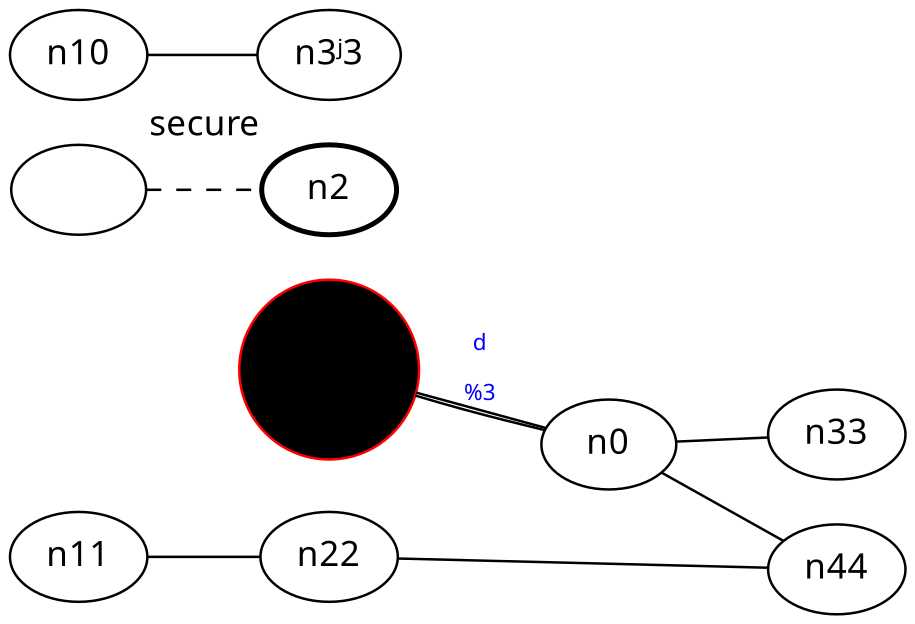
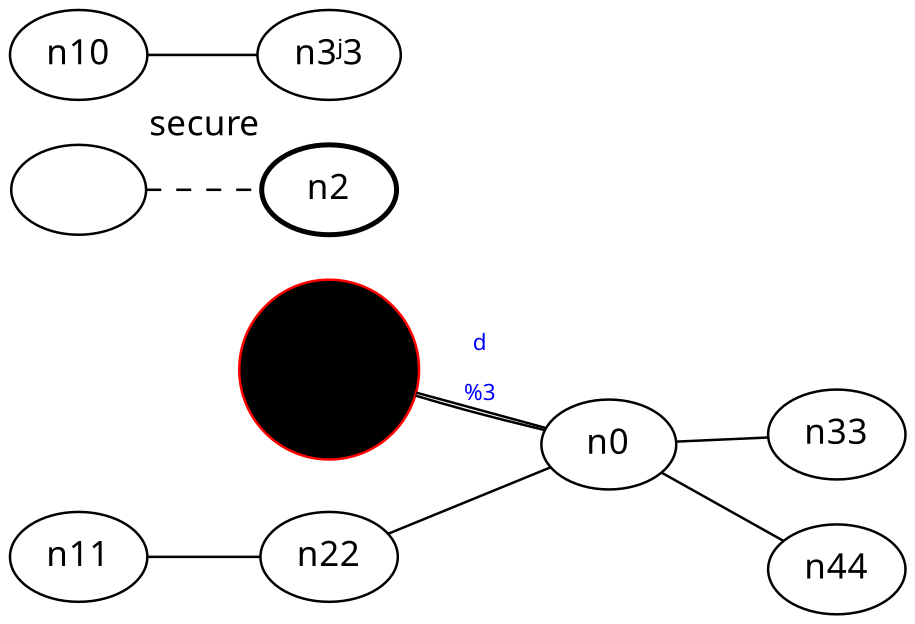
edge "n22" -- "n44": now "n22" -- "n0"
